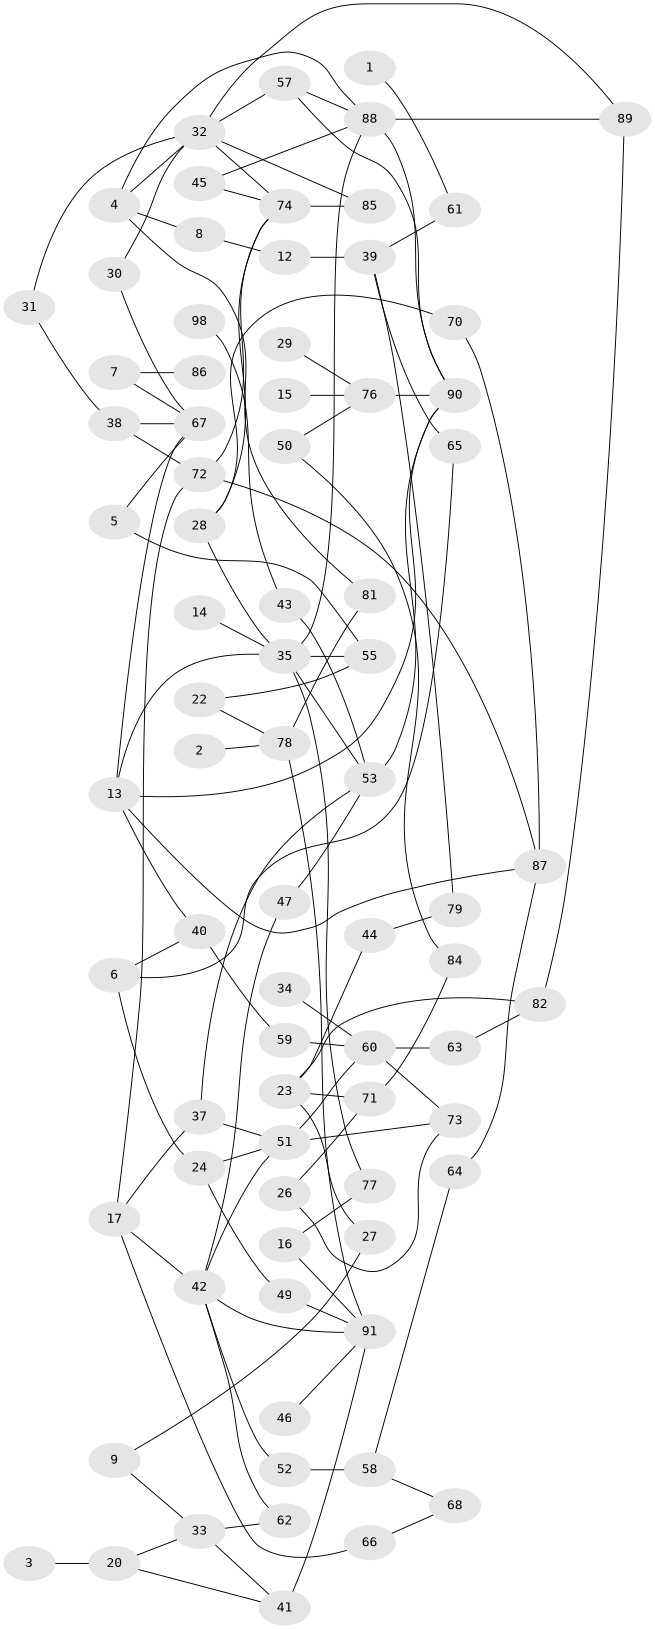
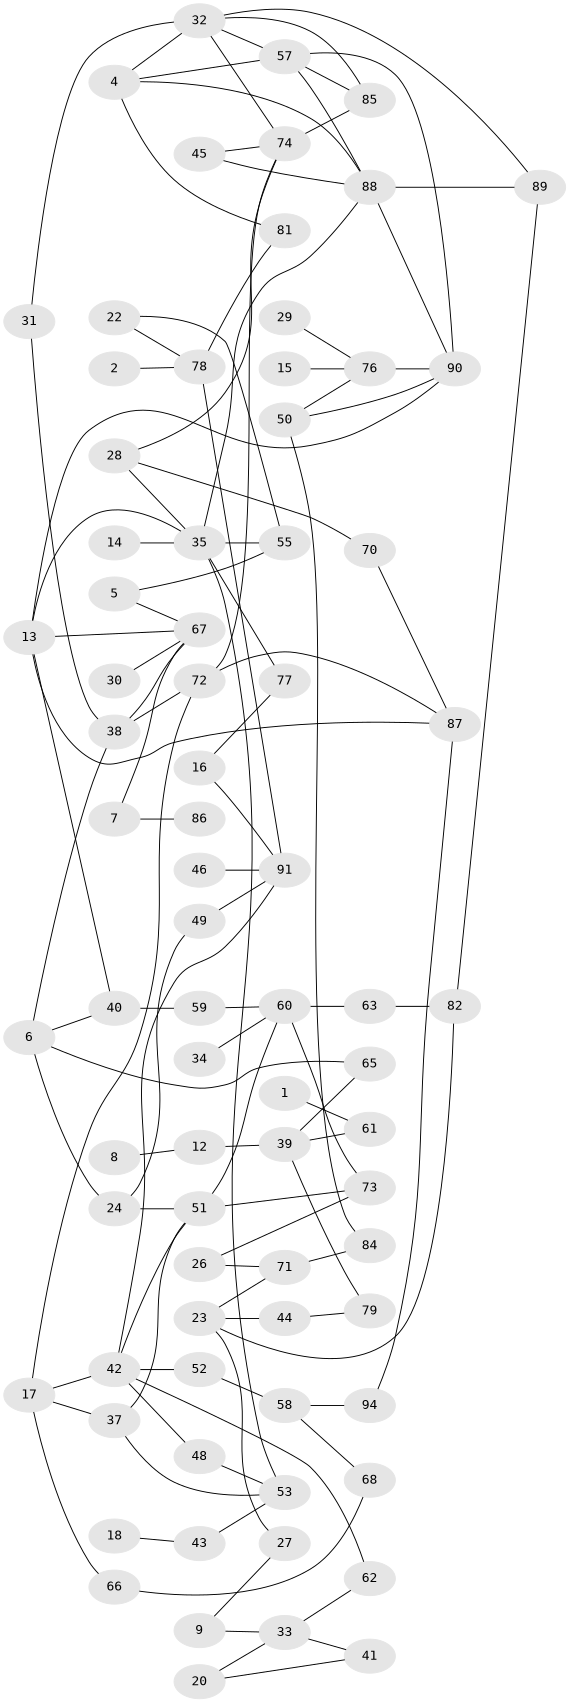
edge "57" -- "85": added
edge "32" -- "30": removed
edge "4" -- "8": now "4" -- "57"
node "98": label "98" -> "18"
edge "90" -- "53": now "90" -- "50"
edge "38" -- "6": added
node "47": label "47" -> "48"
node "64": label "64" -> "94"
edge "91" -- "41": removed
node "3": removed
